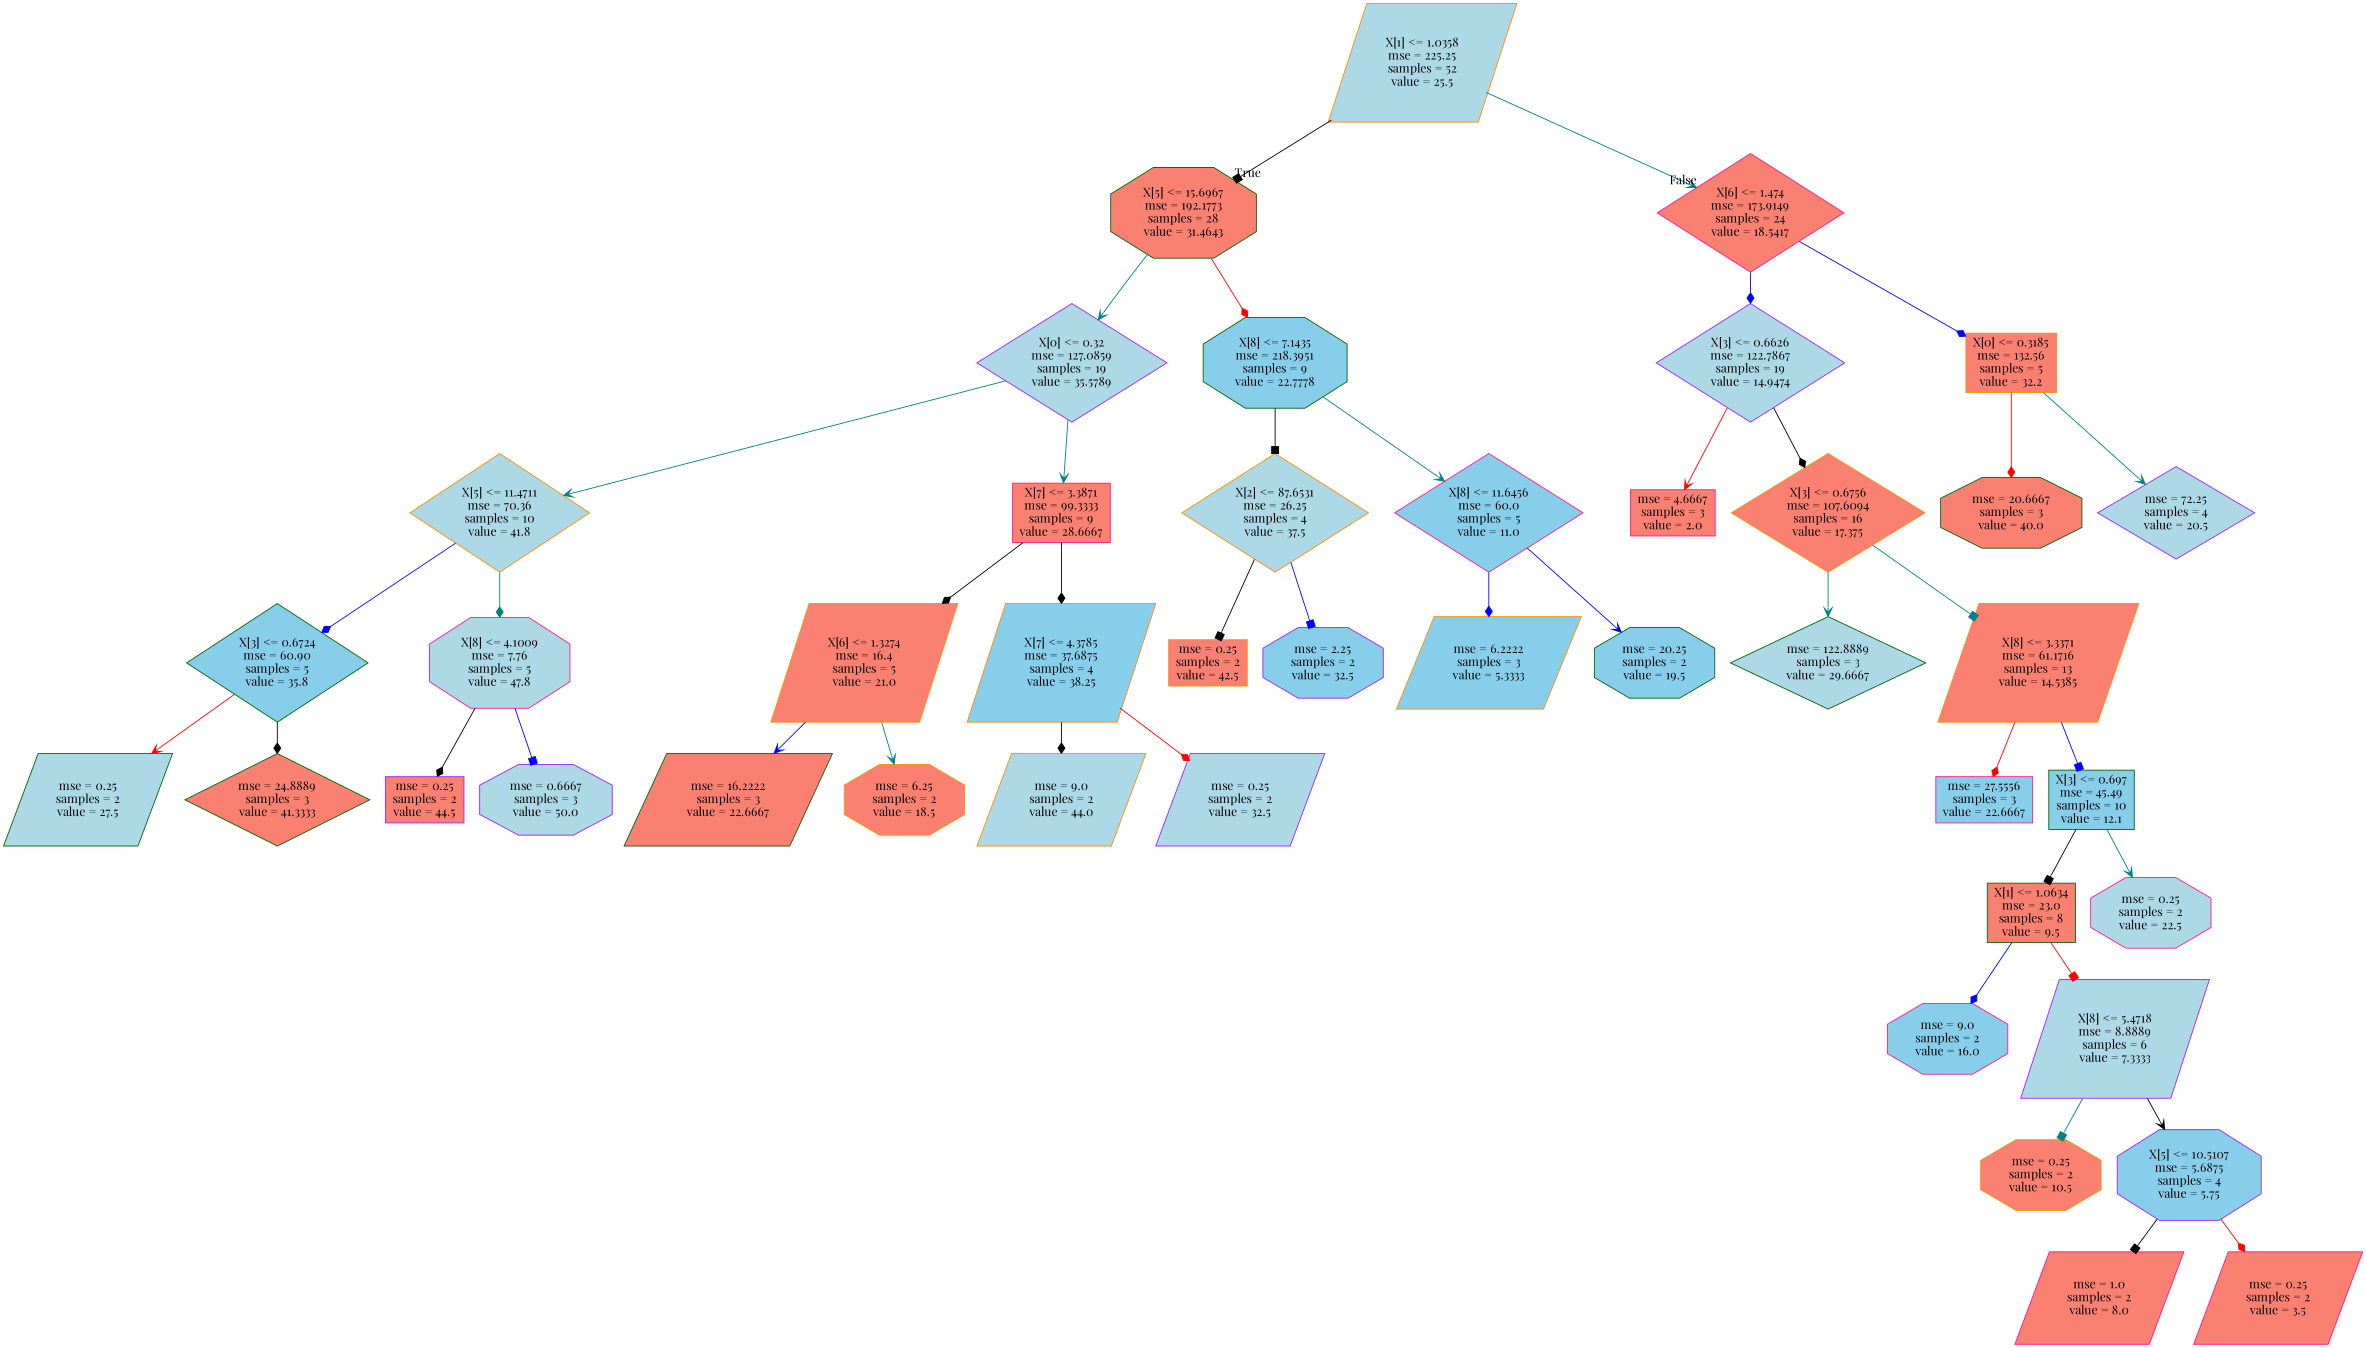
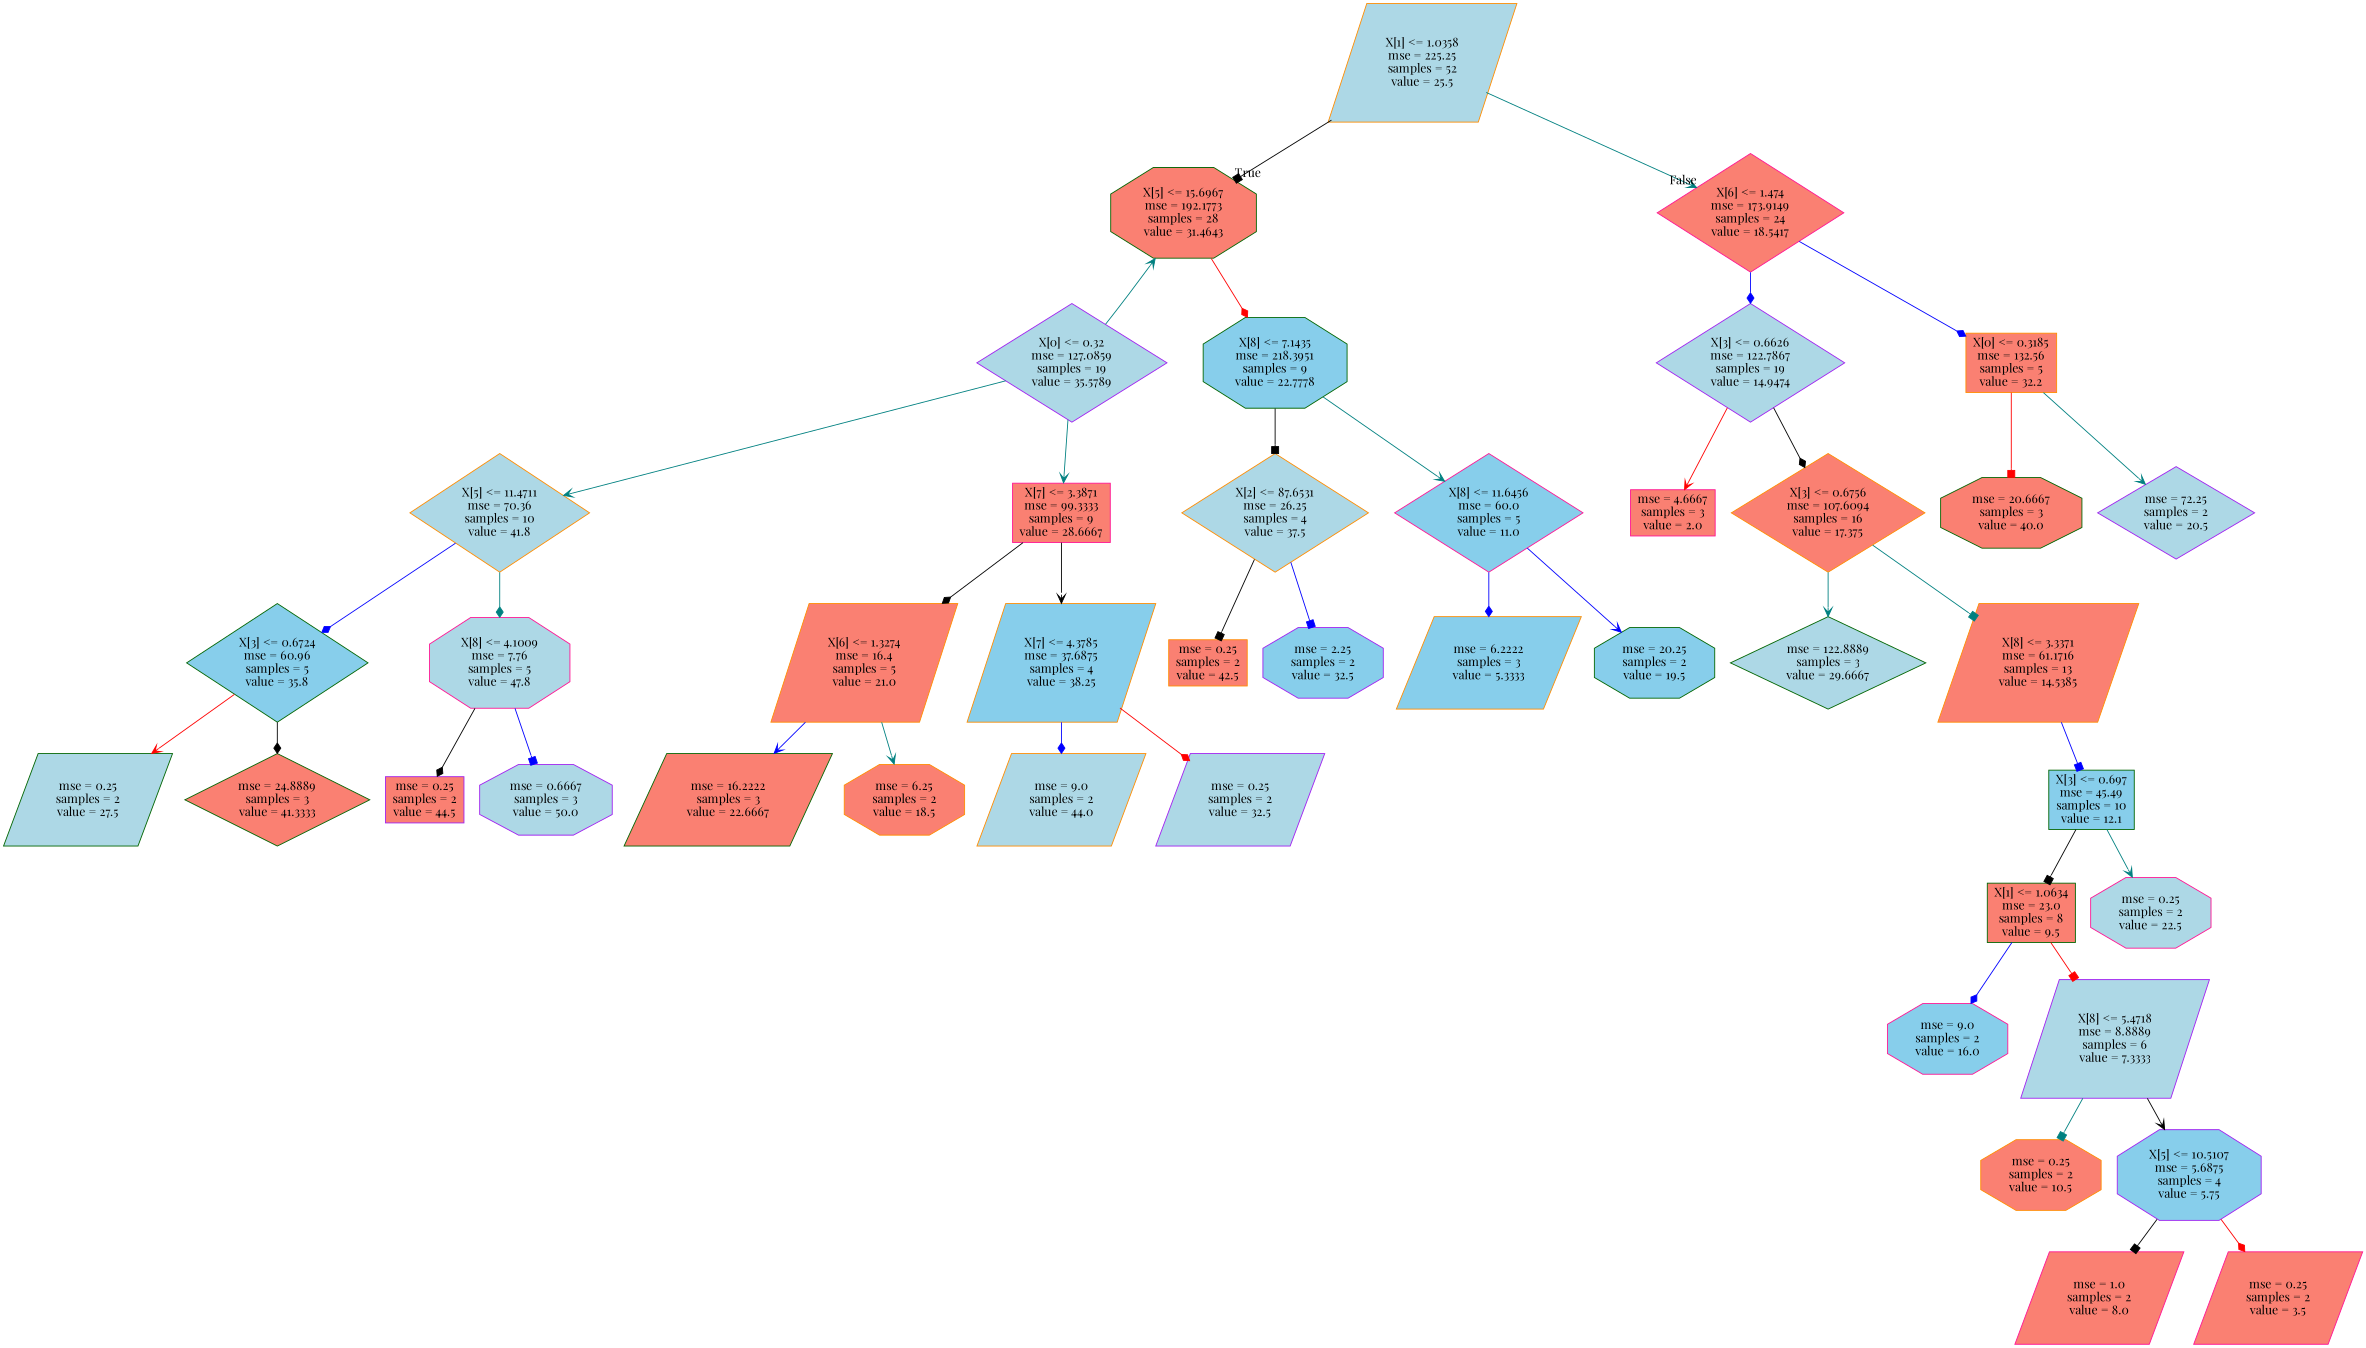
edge "X[5] <= 15.6967 mse = 192.1773 samples = 28 value = 31.4643" -> "X[0] <= 0.32 mse = 127.0859 samples = 19 value = 35.5789": reversed
edge "X[0] <= 0.3185 mse = 132.56 samples = 5 value = 32.2" -> "mse = 20.6667 samples = 3 value = 40.0": arrowhead diamond -> box
node "mse = 72.25 samples = 4 value = 20.5": label "mse = 72.25 samples = 4 value = 20.5" -> "mse = 72.25 samples = 2 value = 20.5"
edge "X[7] <= 3.3871 mse = 99.3333 samples = 9 value = 28.6667" -> "X[7] <= 4.3785 mse = 37.6875 samples = 4 value = 38.25": arrowhead diamond -> vee
node "X[3] <= 0.6724 mse = 60.90 samples = 5 value = 35.8": label "X[3] <= 0.6724 mse = 60.90 samples = 5 value = 35.8" -> "X[3] <= 0.6724 mse = 60.96 samples = 5 value = 35.8"
edge "X[7] <= 4.3785 mse = 37.6875 samples = 4 value = 38.25" -> "mse = 9.0 samples = 2 value = 44.0": color black -> blue
node "mse = 27.5556 samples = 3 value = 22.6667": removed
